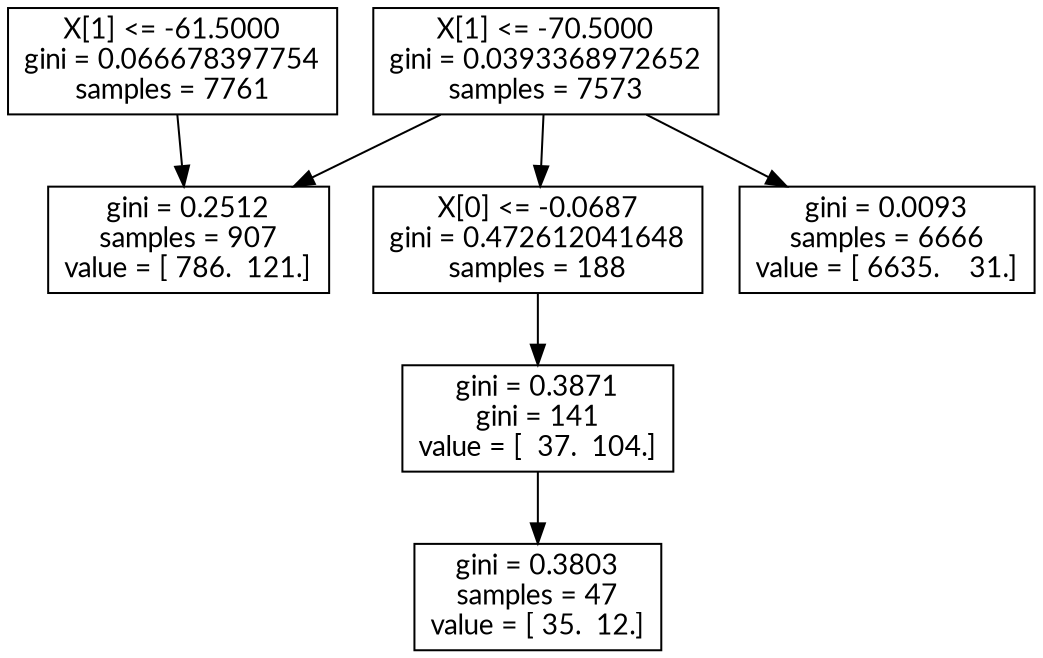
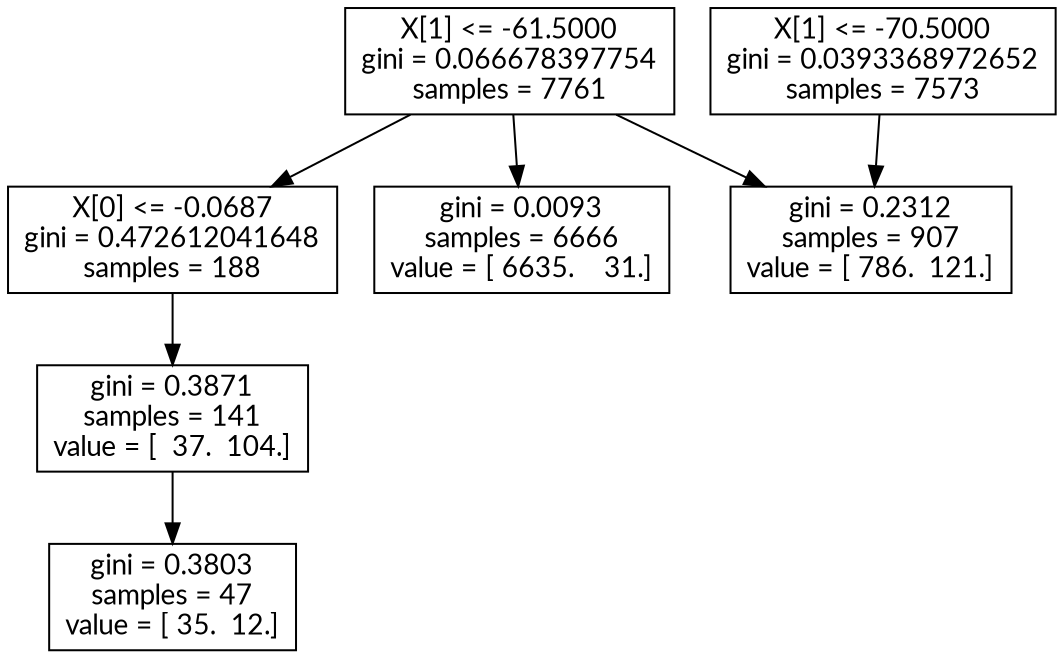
edge "X[1] <= -70.5000 gini = 0.0393368972652 samples = 7573" -> "X[0] <= -0.0687 gini = 0.472612041648 samples = 188": now "X[1] <= -61.5000 gini = 0.066678397754 samples = 7761" -> "X[0] <= -0.0687 gini = 0.472612041648 samples = 188"
edge "X[1] <= -70.5000 gini = 0.0393368972652 samples = 7573" -> "gini = 0.0093 samples = 6666 value = [ 6635.    31.]": now "X[1] <= -61.5000 gini = 0.066678397754 samples = 7761" -> "gini = 0.0093 samples = 6666 value = [ 6635.    31.]"
node "gini = 0.2512 samples = 907 value = [ 786.  121.]": label "gini = 0.2512 samples = 907 value = [ 786.  121.]" -> "gini = 0.2312 samples = 907 value = [ 786.  121.]"
node "gini = 0.3871 gini = 141 value = [  37.  104.]": label "gini = 0.3871 gini = 141 value = [  37.  104.]" -> "gini = 0.3871 samples = 141 value = [  37.  104.]"
